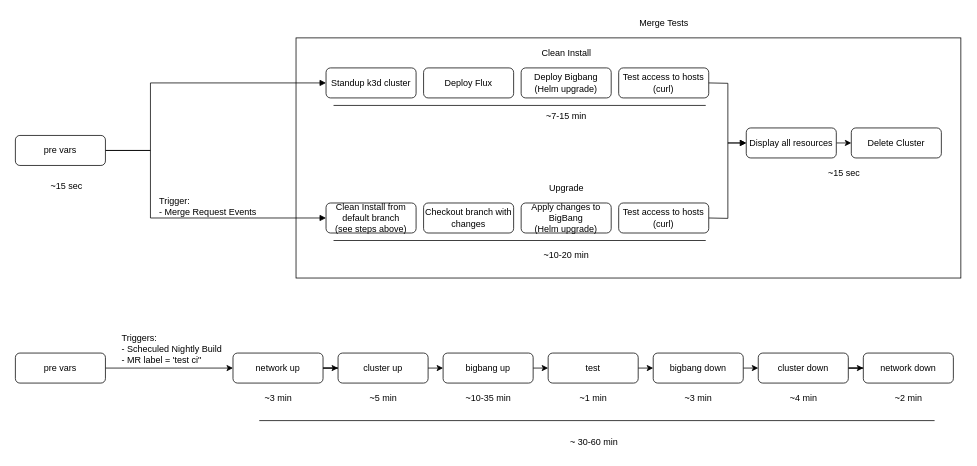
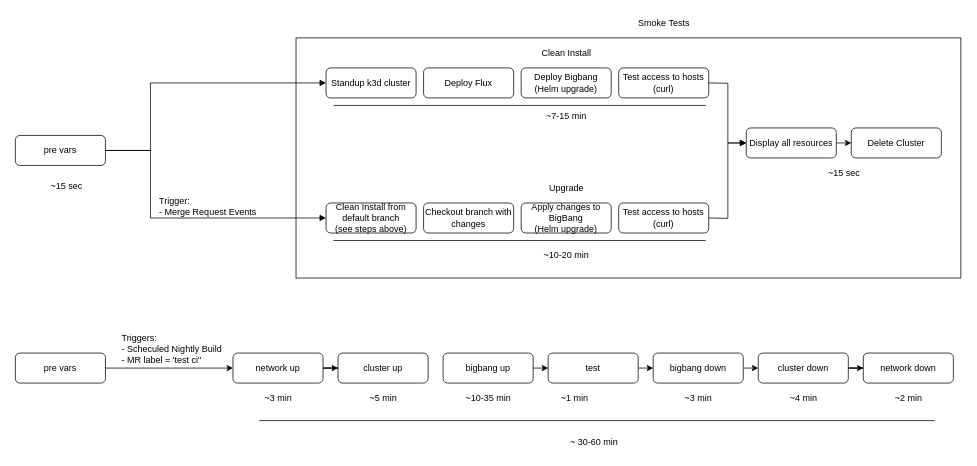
node "Merge Tests": label "Merge Tests" -> "Smoke Tests"
edge "cluster up" -> "bigbang up": removed
node "~1 min": moved (593, 398) -> (574, 398)
